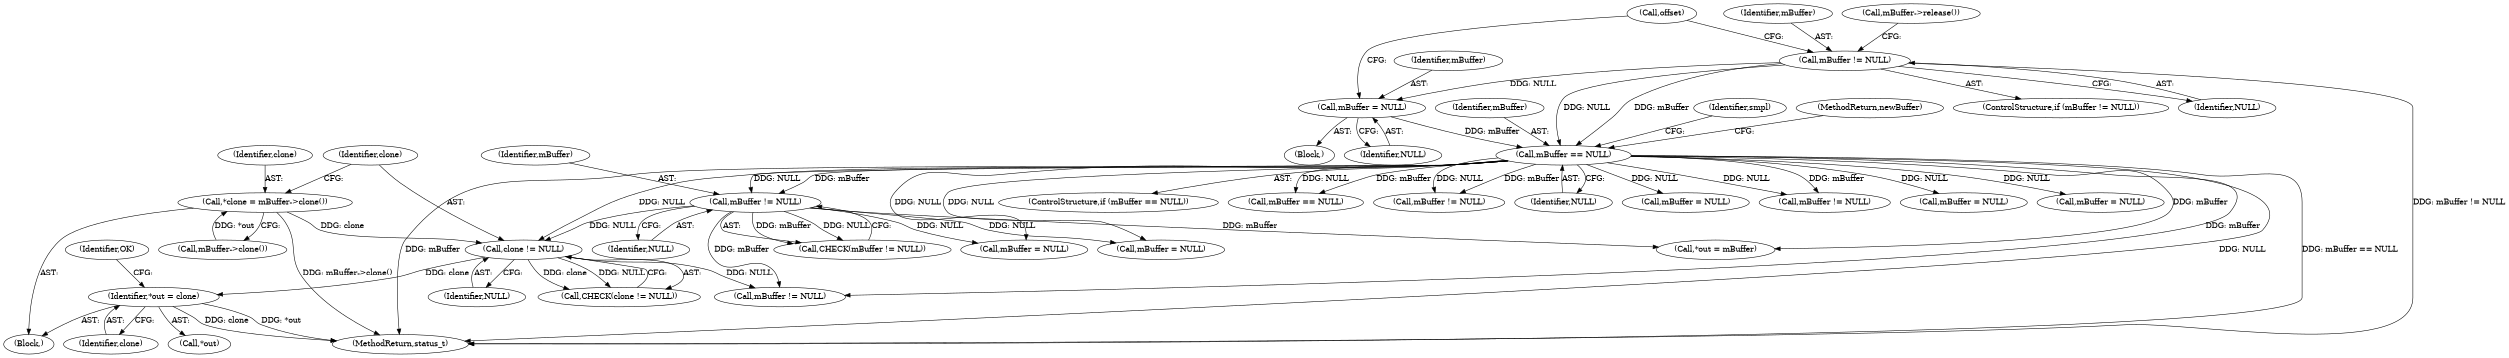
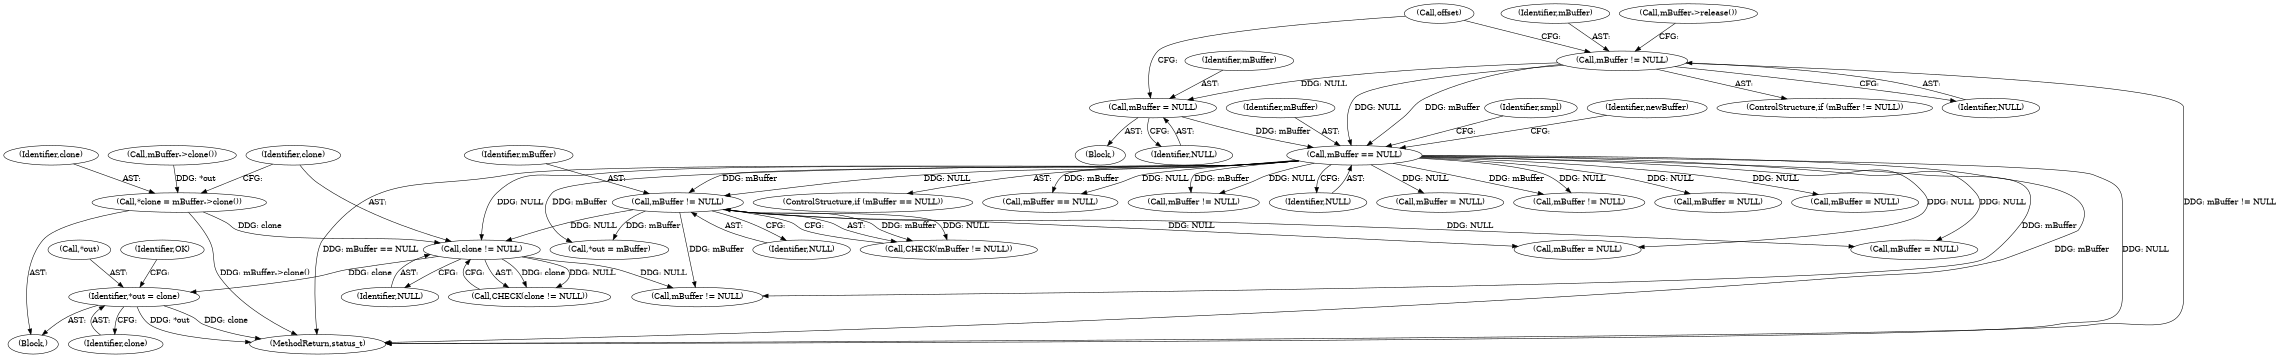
node "(MethodReturn,newBuffer)": label "(MethodReturn,newBuffer)" -> "(Identifier,newBuffer)"
edge "(Call,*clone = mBuffer->clone())" -> "(Call,mBuffer->clone())": removed, label "CFG:"
edge "(Identifier,*out = clone)" -> "(Call,*out)": reversed
